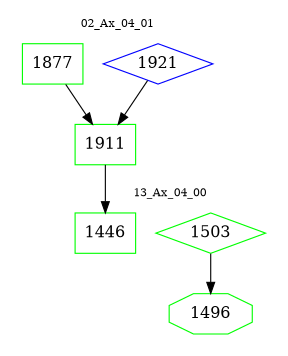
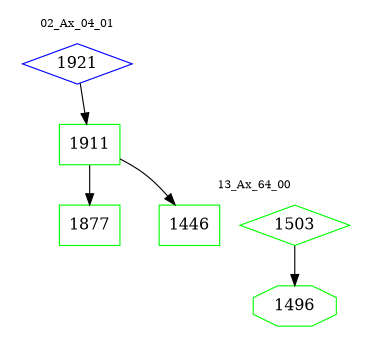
edge "1877" -> "1911": reversed
cluster "13_Ax_04_00": label "13_Ax_04_00" -> "13_Ax_64_00"
